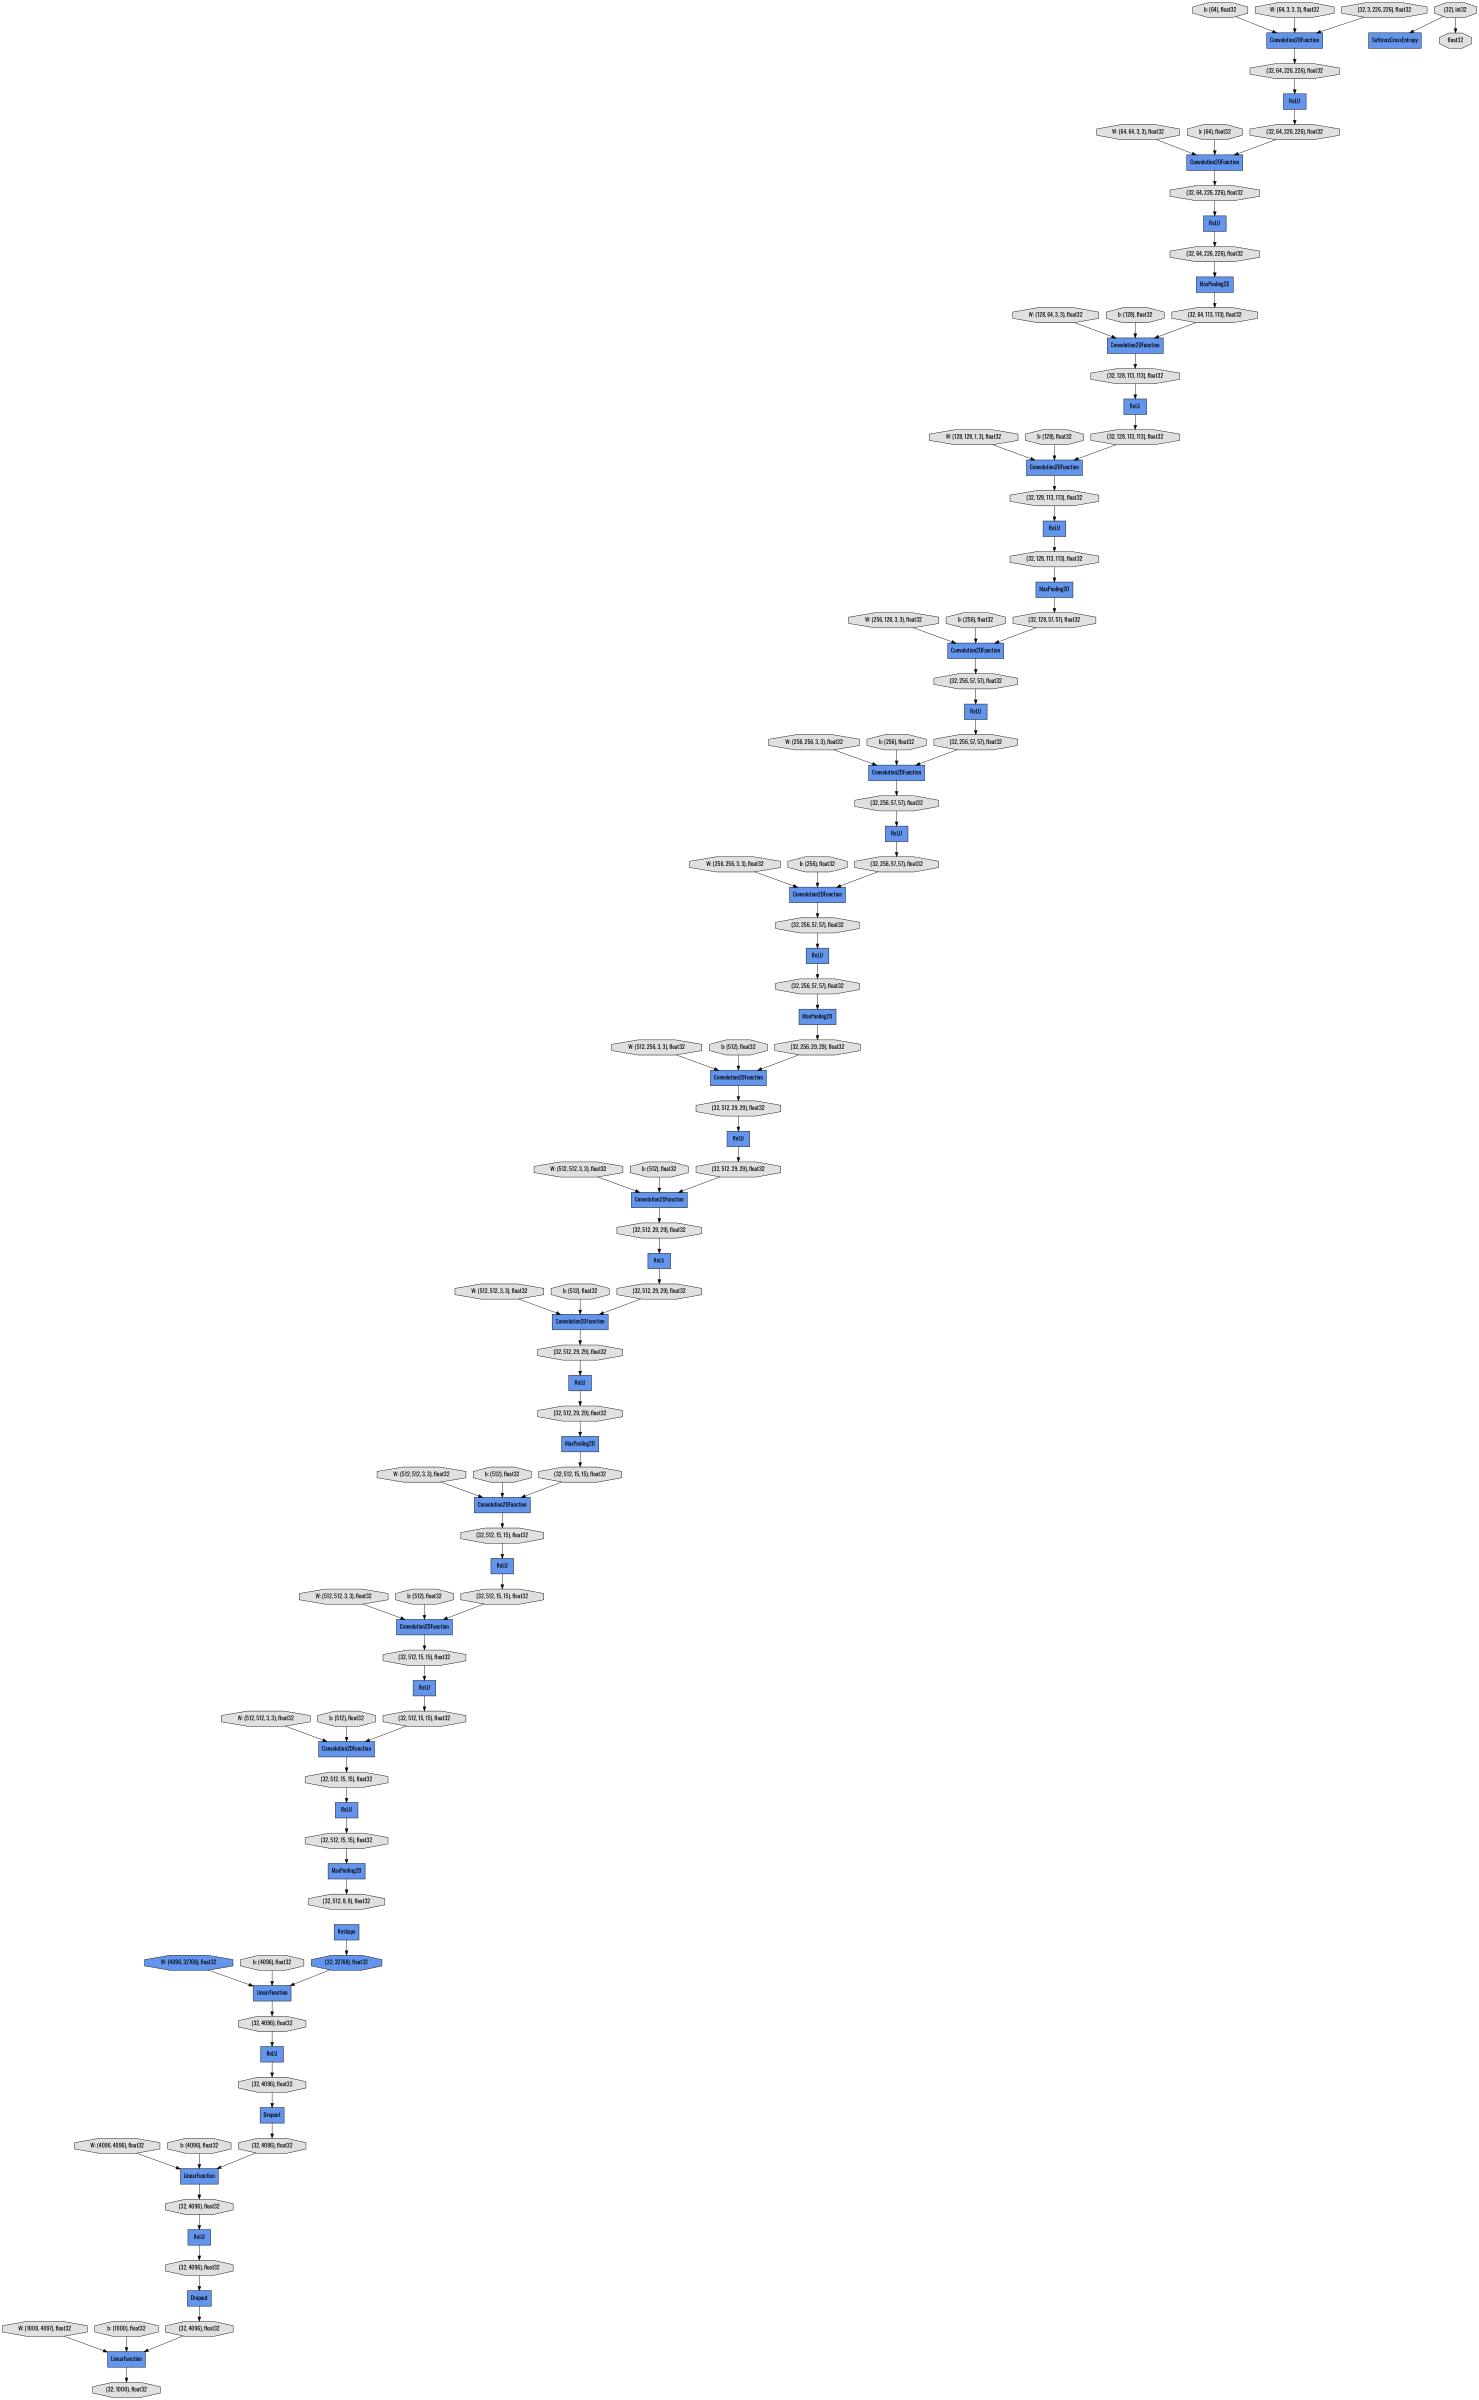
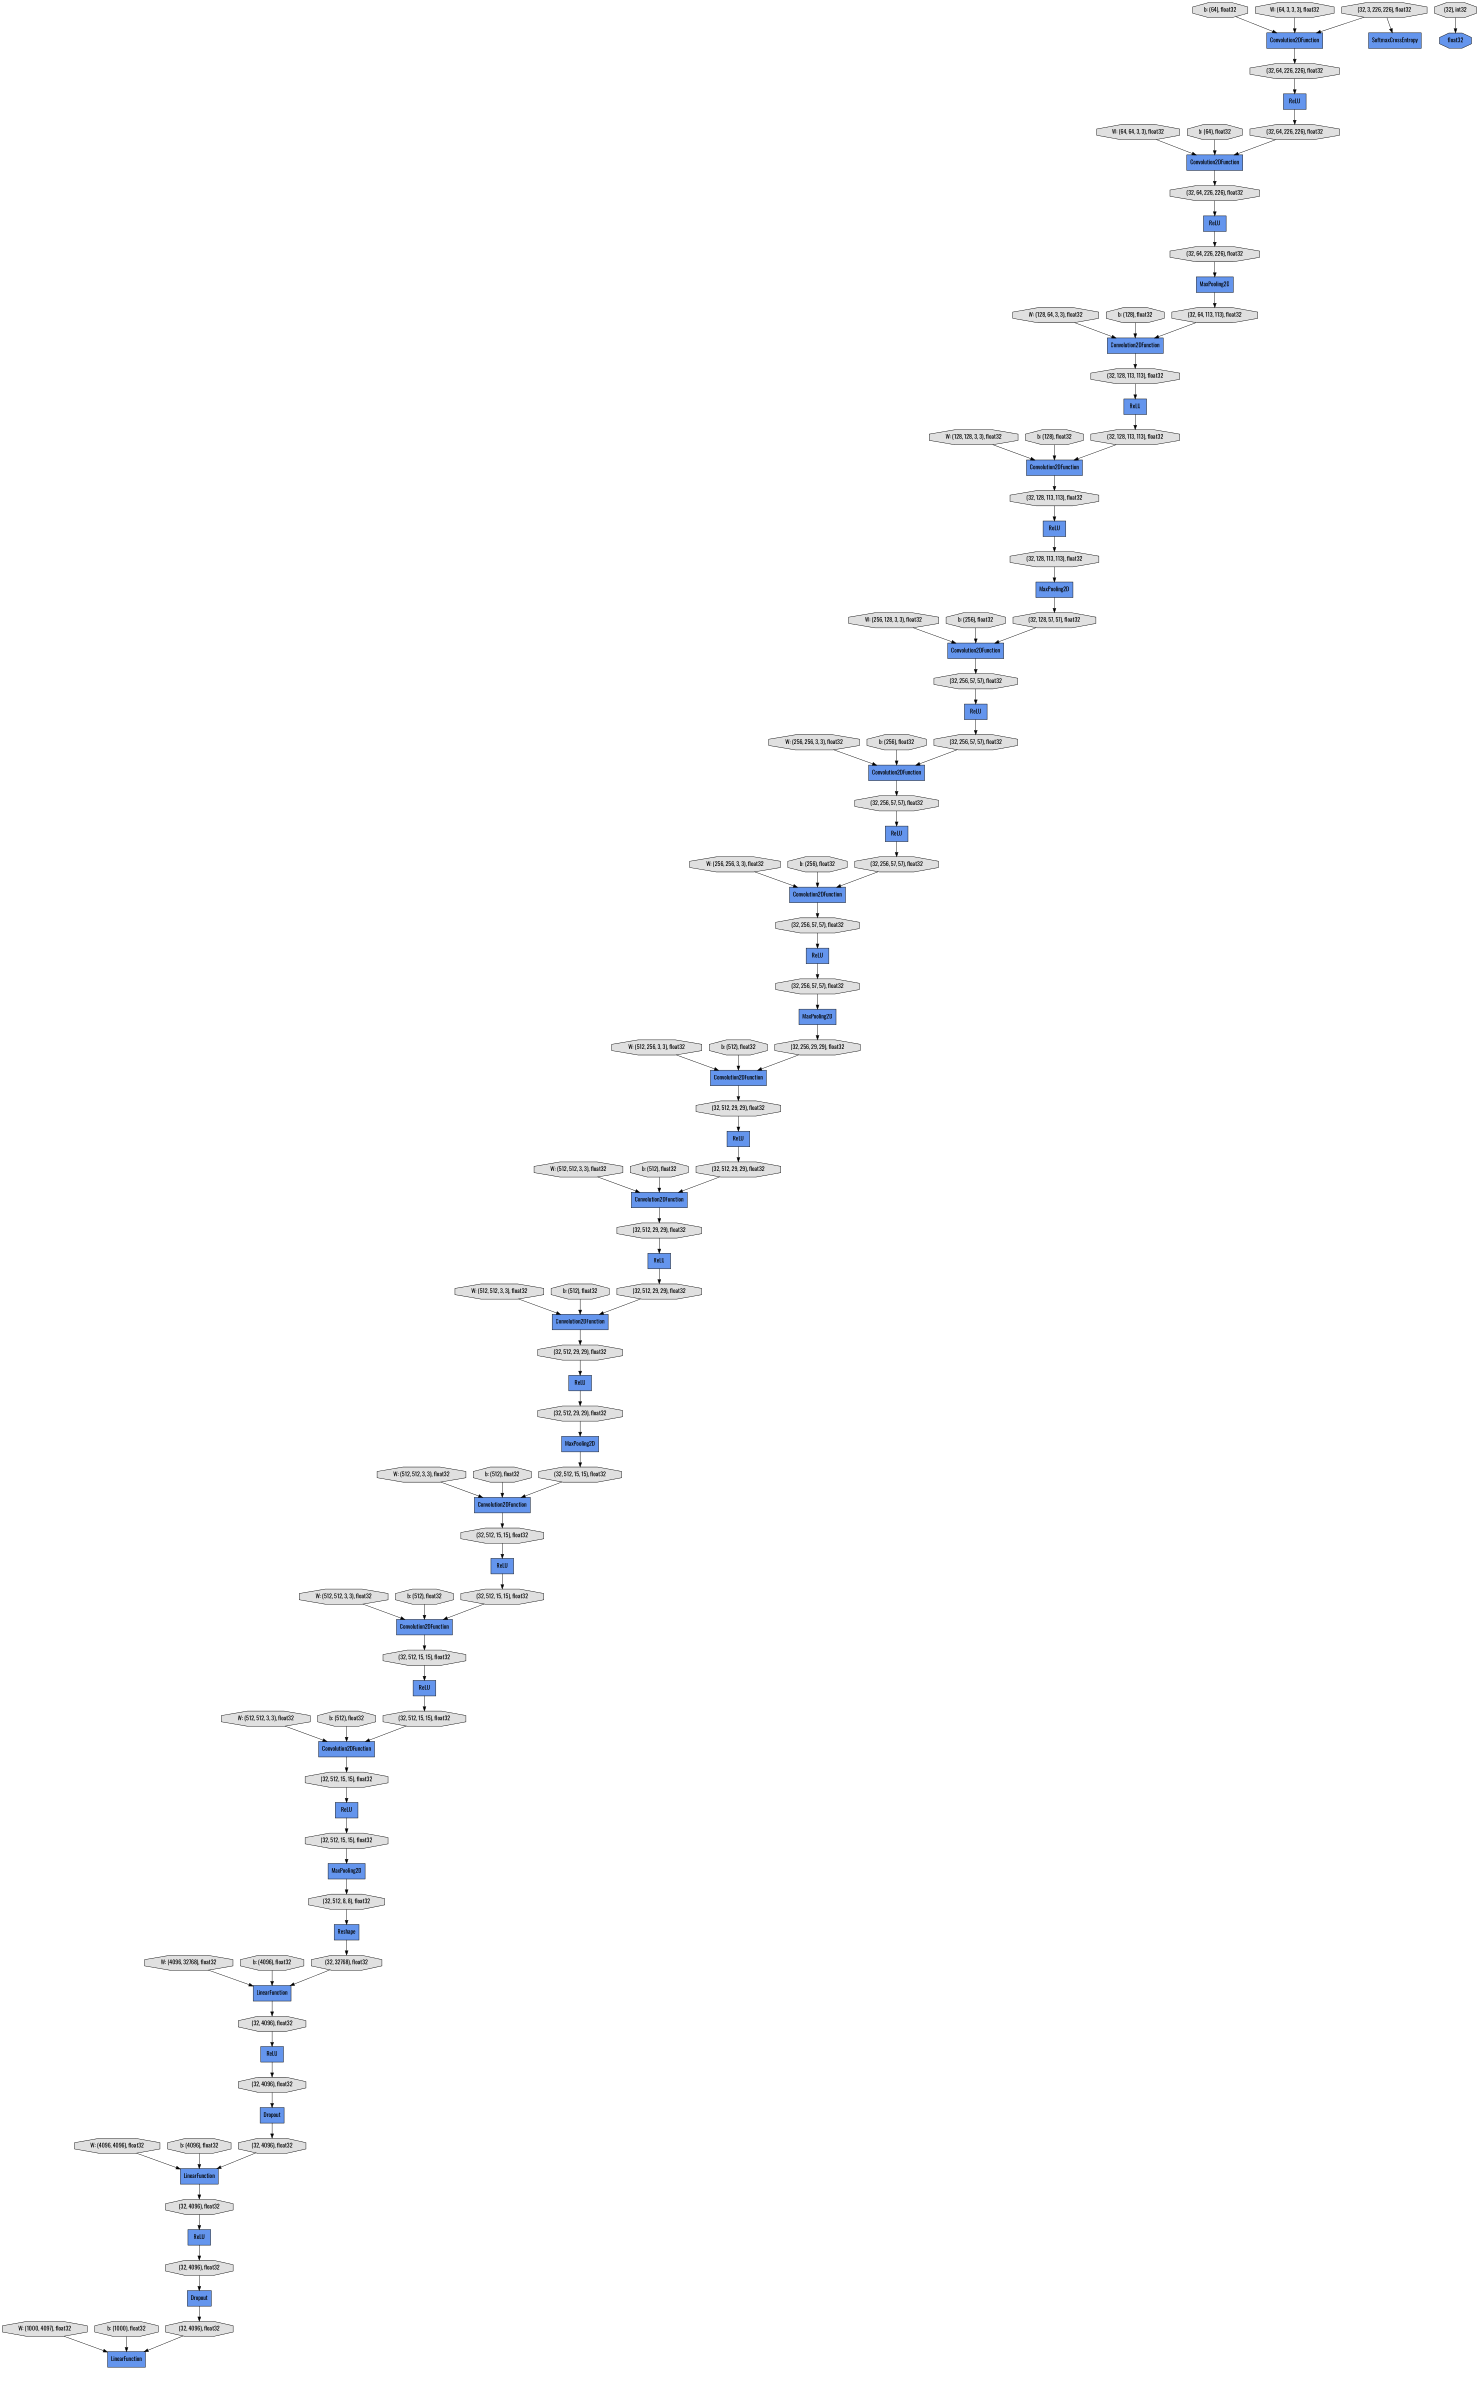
edge "(32), int32" -> "SoftmaxCrossEntropy": now "(32, 3, 226, 226), float32" -> "SoftmaxCrossEntropy"
node "float32": fillcolor #e0e0e0 -> #6495ed
node "W: (128, 128, 7, 3), float32": label "W: (128, 128, 7, 3), float32" -> "W: (128, 128, 3, 3), float32"
edge "(32, 512, 8, 8), float32" -> "Reshape": added
node "W: (4096, 32768), float32": fillcolor #6495ed -> #e0e0e0
node "(32, 32768), float32": fillcolor #6495ed -> #e0e0e0
node "(32, 1000), float32": removed
